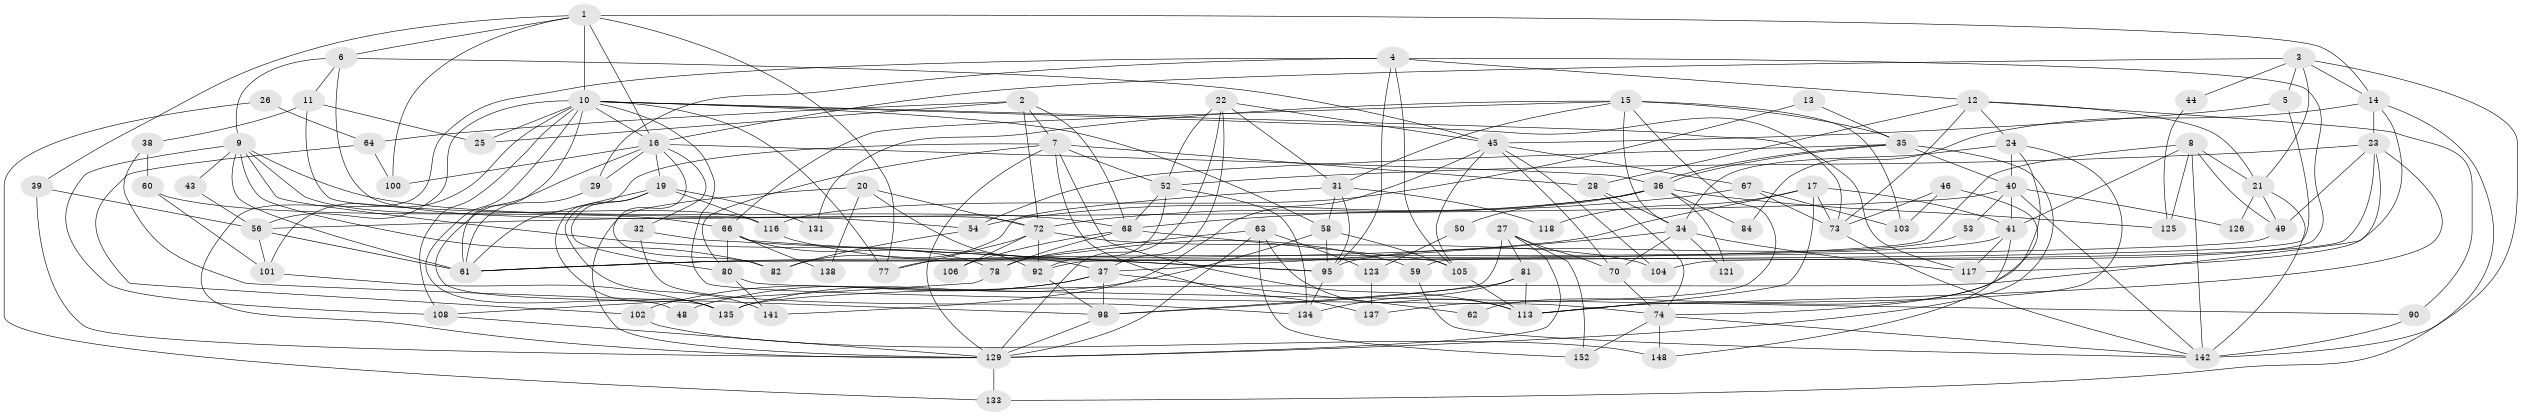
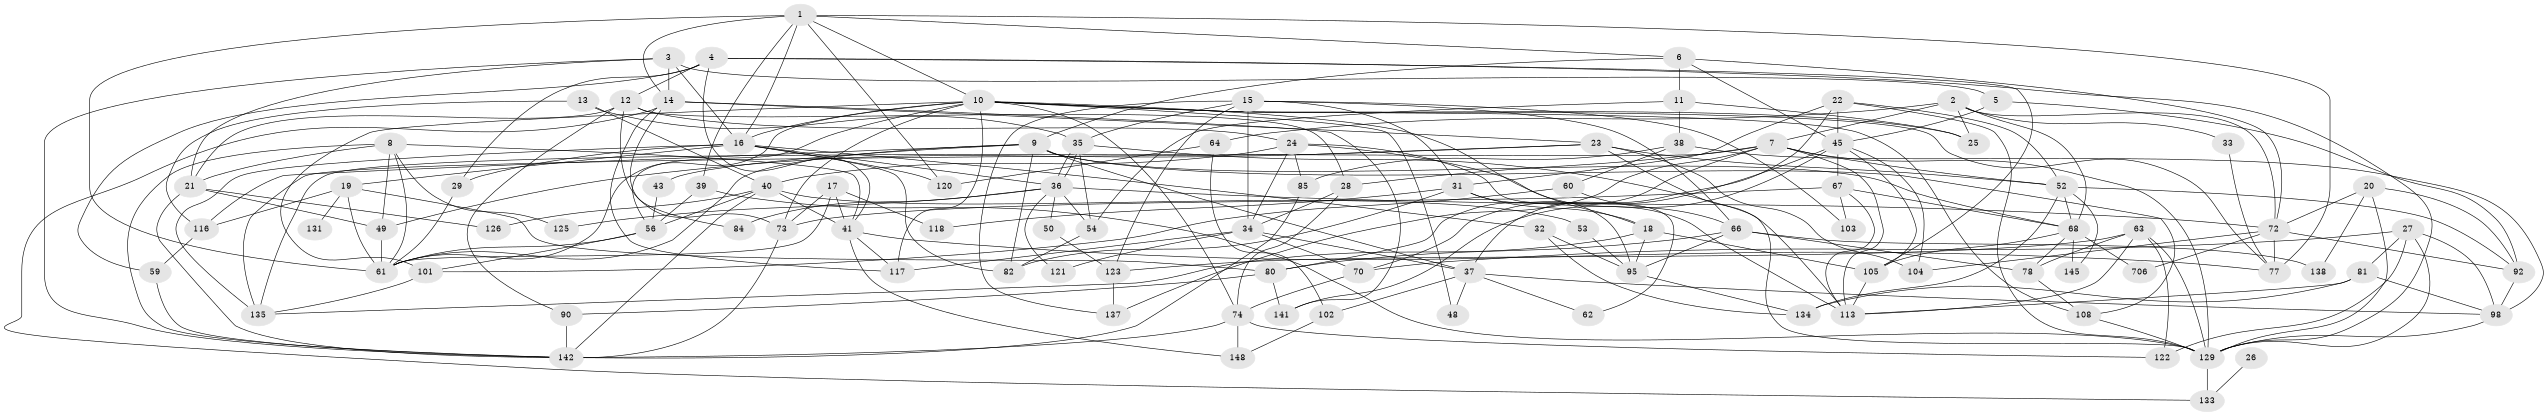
edge "1" -- "61": added
node "44": removed
edge "15" -- "131": now "15" -- "123"
edge "26" -- "64": removed
node "33": added
edge "35" -- "40": now "13" -- "40"
edge "4" -- "95": now "4" -- "41"
node "100": label "100" -> "120"
node "85": added
node "46": removed
node "58": label "58" -> "18"
node "106": label "106" -> "706"
node "145": added
edge "19" -- "141": now "14" -- "141"
edge "17" -- "113": now "67" -- "113"
node "152": label "152" -> "122"
